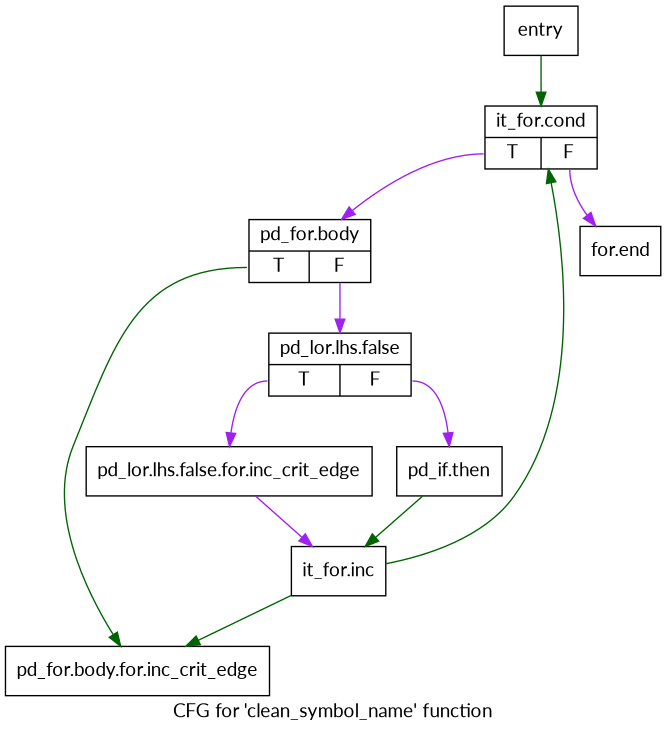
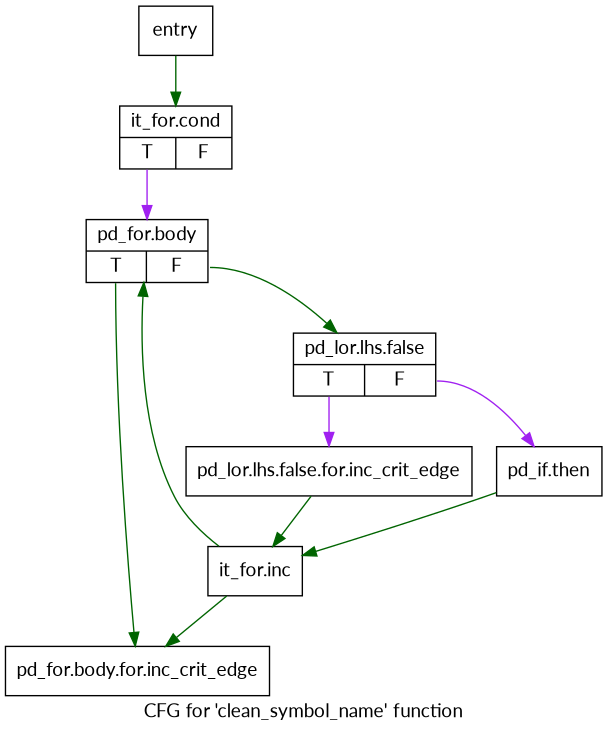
node "for.end": removed
edge "pd_for.body" -> "pd_lor.lhs.false": color purple -> darkgreen
edge "it_for.inc" -> "it_for.cond": now "it_for.inc" -> "pd_for.body"
edge "pd_lor.lhs.false.for.inc_crit_edge" -> "it_for.inc": color purple -> darkgreen
